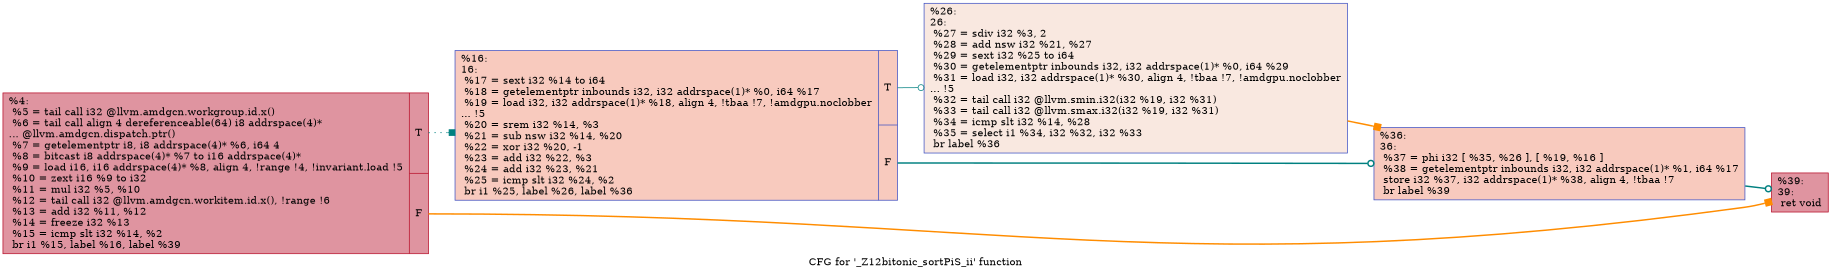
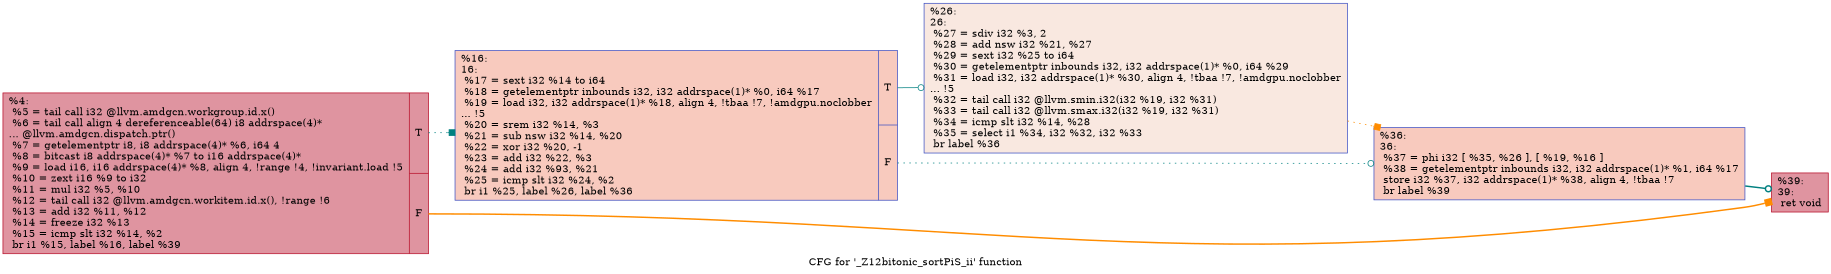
edge "%26:" -> "%36:": style bold -> dotted
edge "%16:" -> "%36:": style bold -> dotted
node "%16:": text "%24 = add i32 %23, %21" -> "%24 = add i32 %93, %21"
